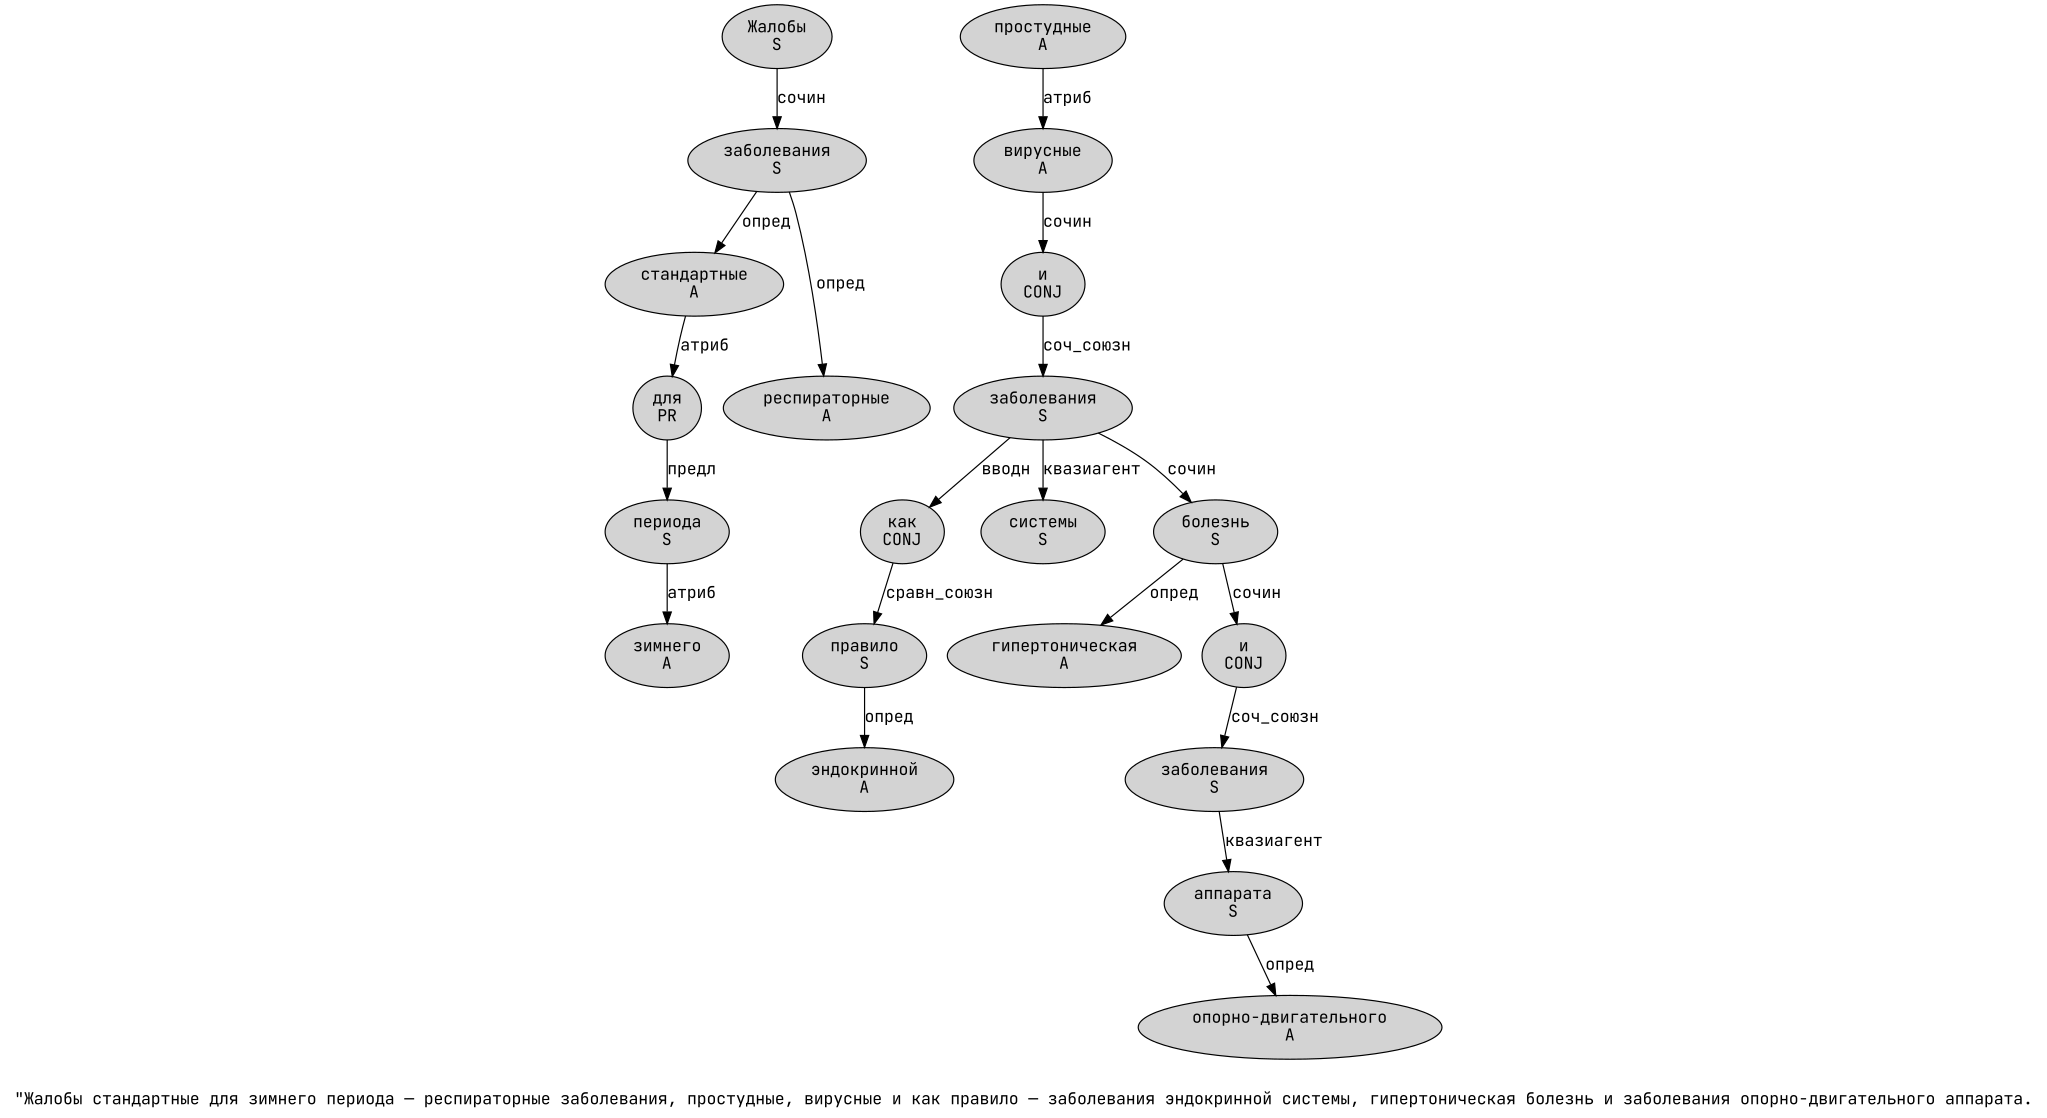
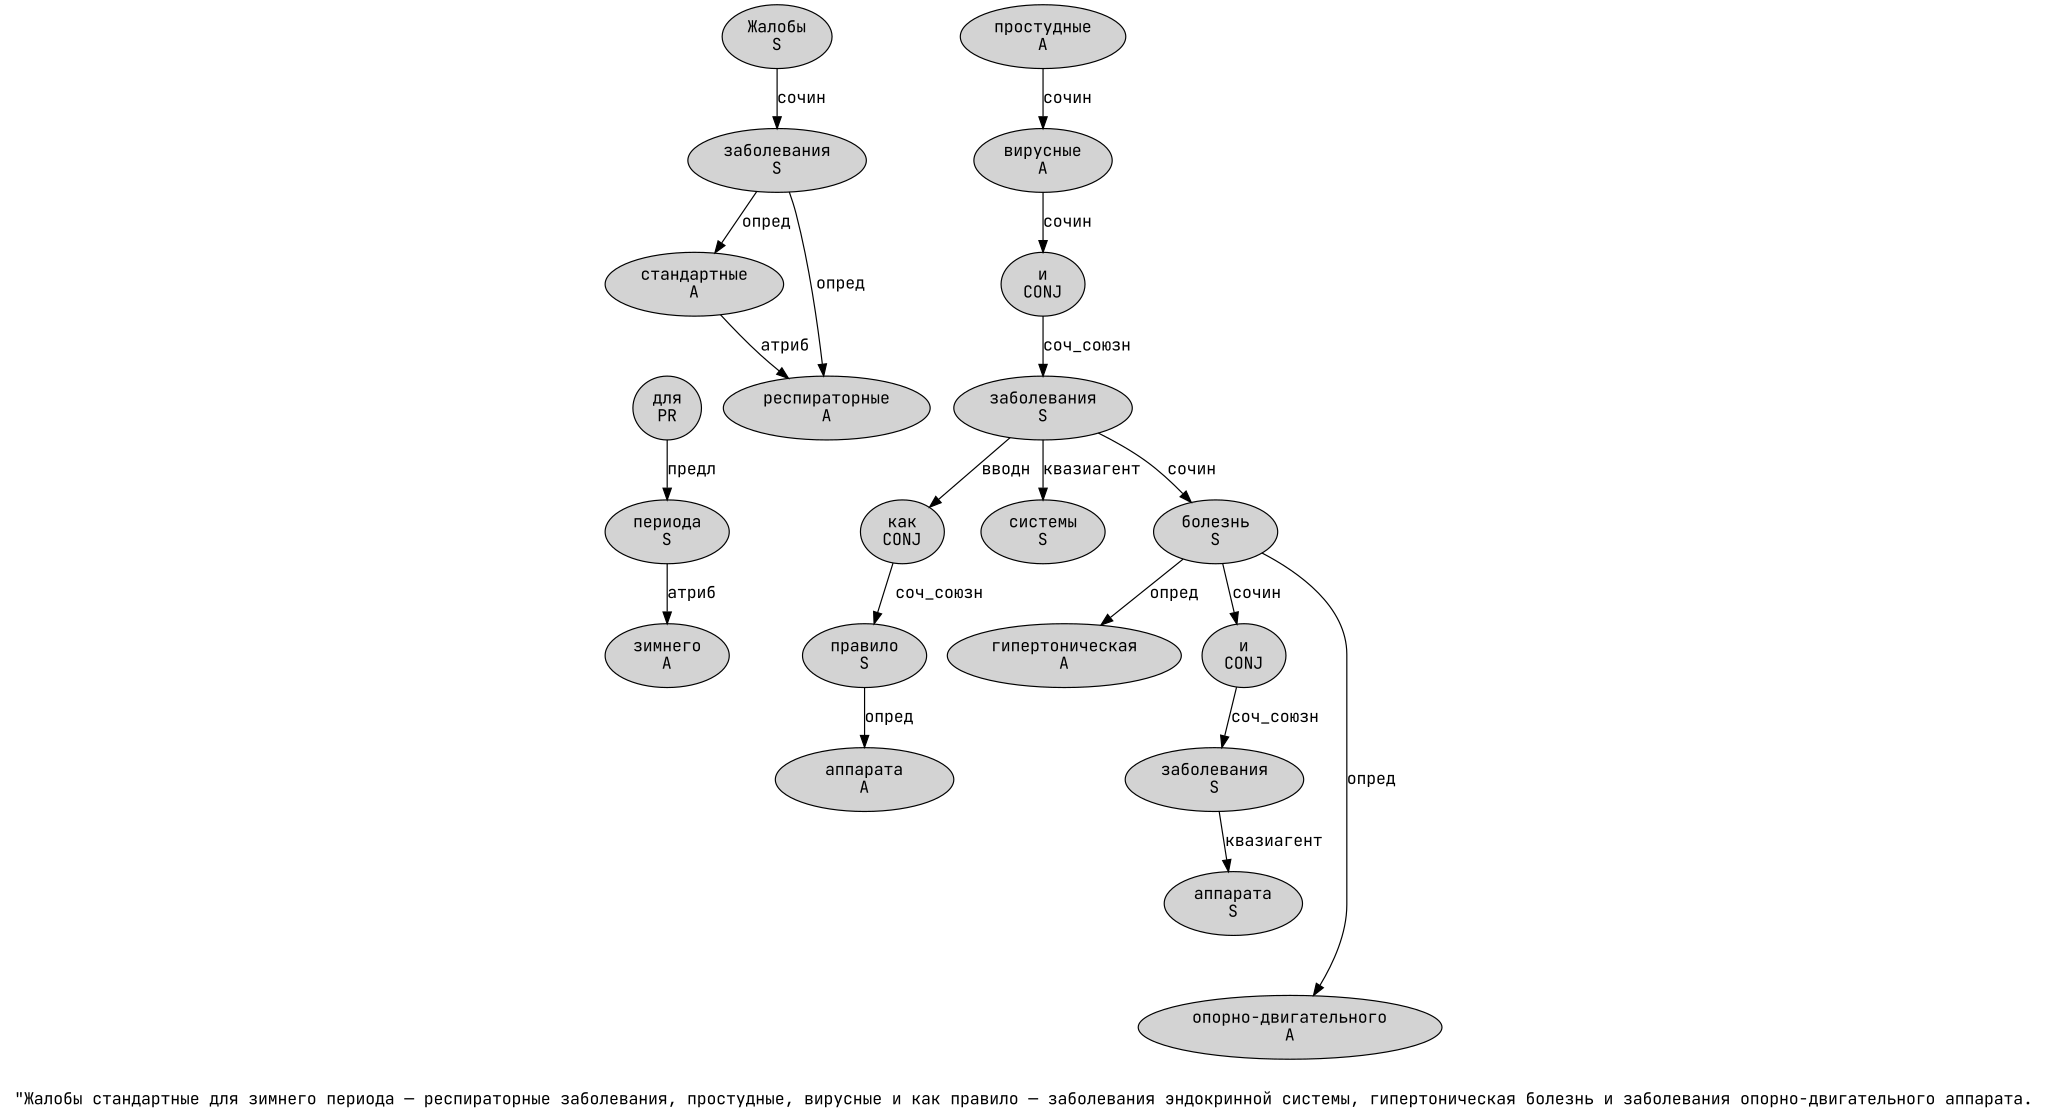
edge "простудные A" -> "вирусные A": label "атриб" -> "сочин"
edge "стандартные A" -> "для PR": now "стандартные A" -> "респираторные A"
edge "как CONJ" -> "правило S": label "сравн_союзн" -> "соч_союзн"
node "эндокринной A": label "эндокринной A" -> "аппарата A"
edge "аппарата S" -> "опорно-двигательного A": now "болезнь S" -> "опорно-двигательного A"
